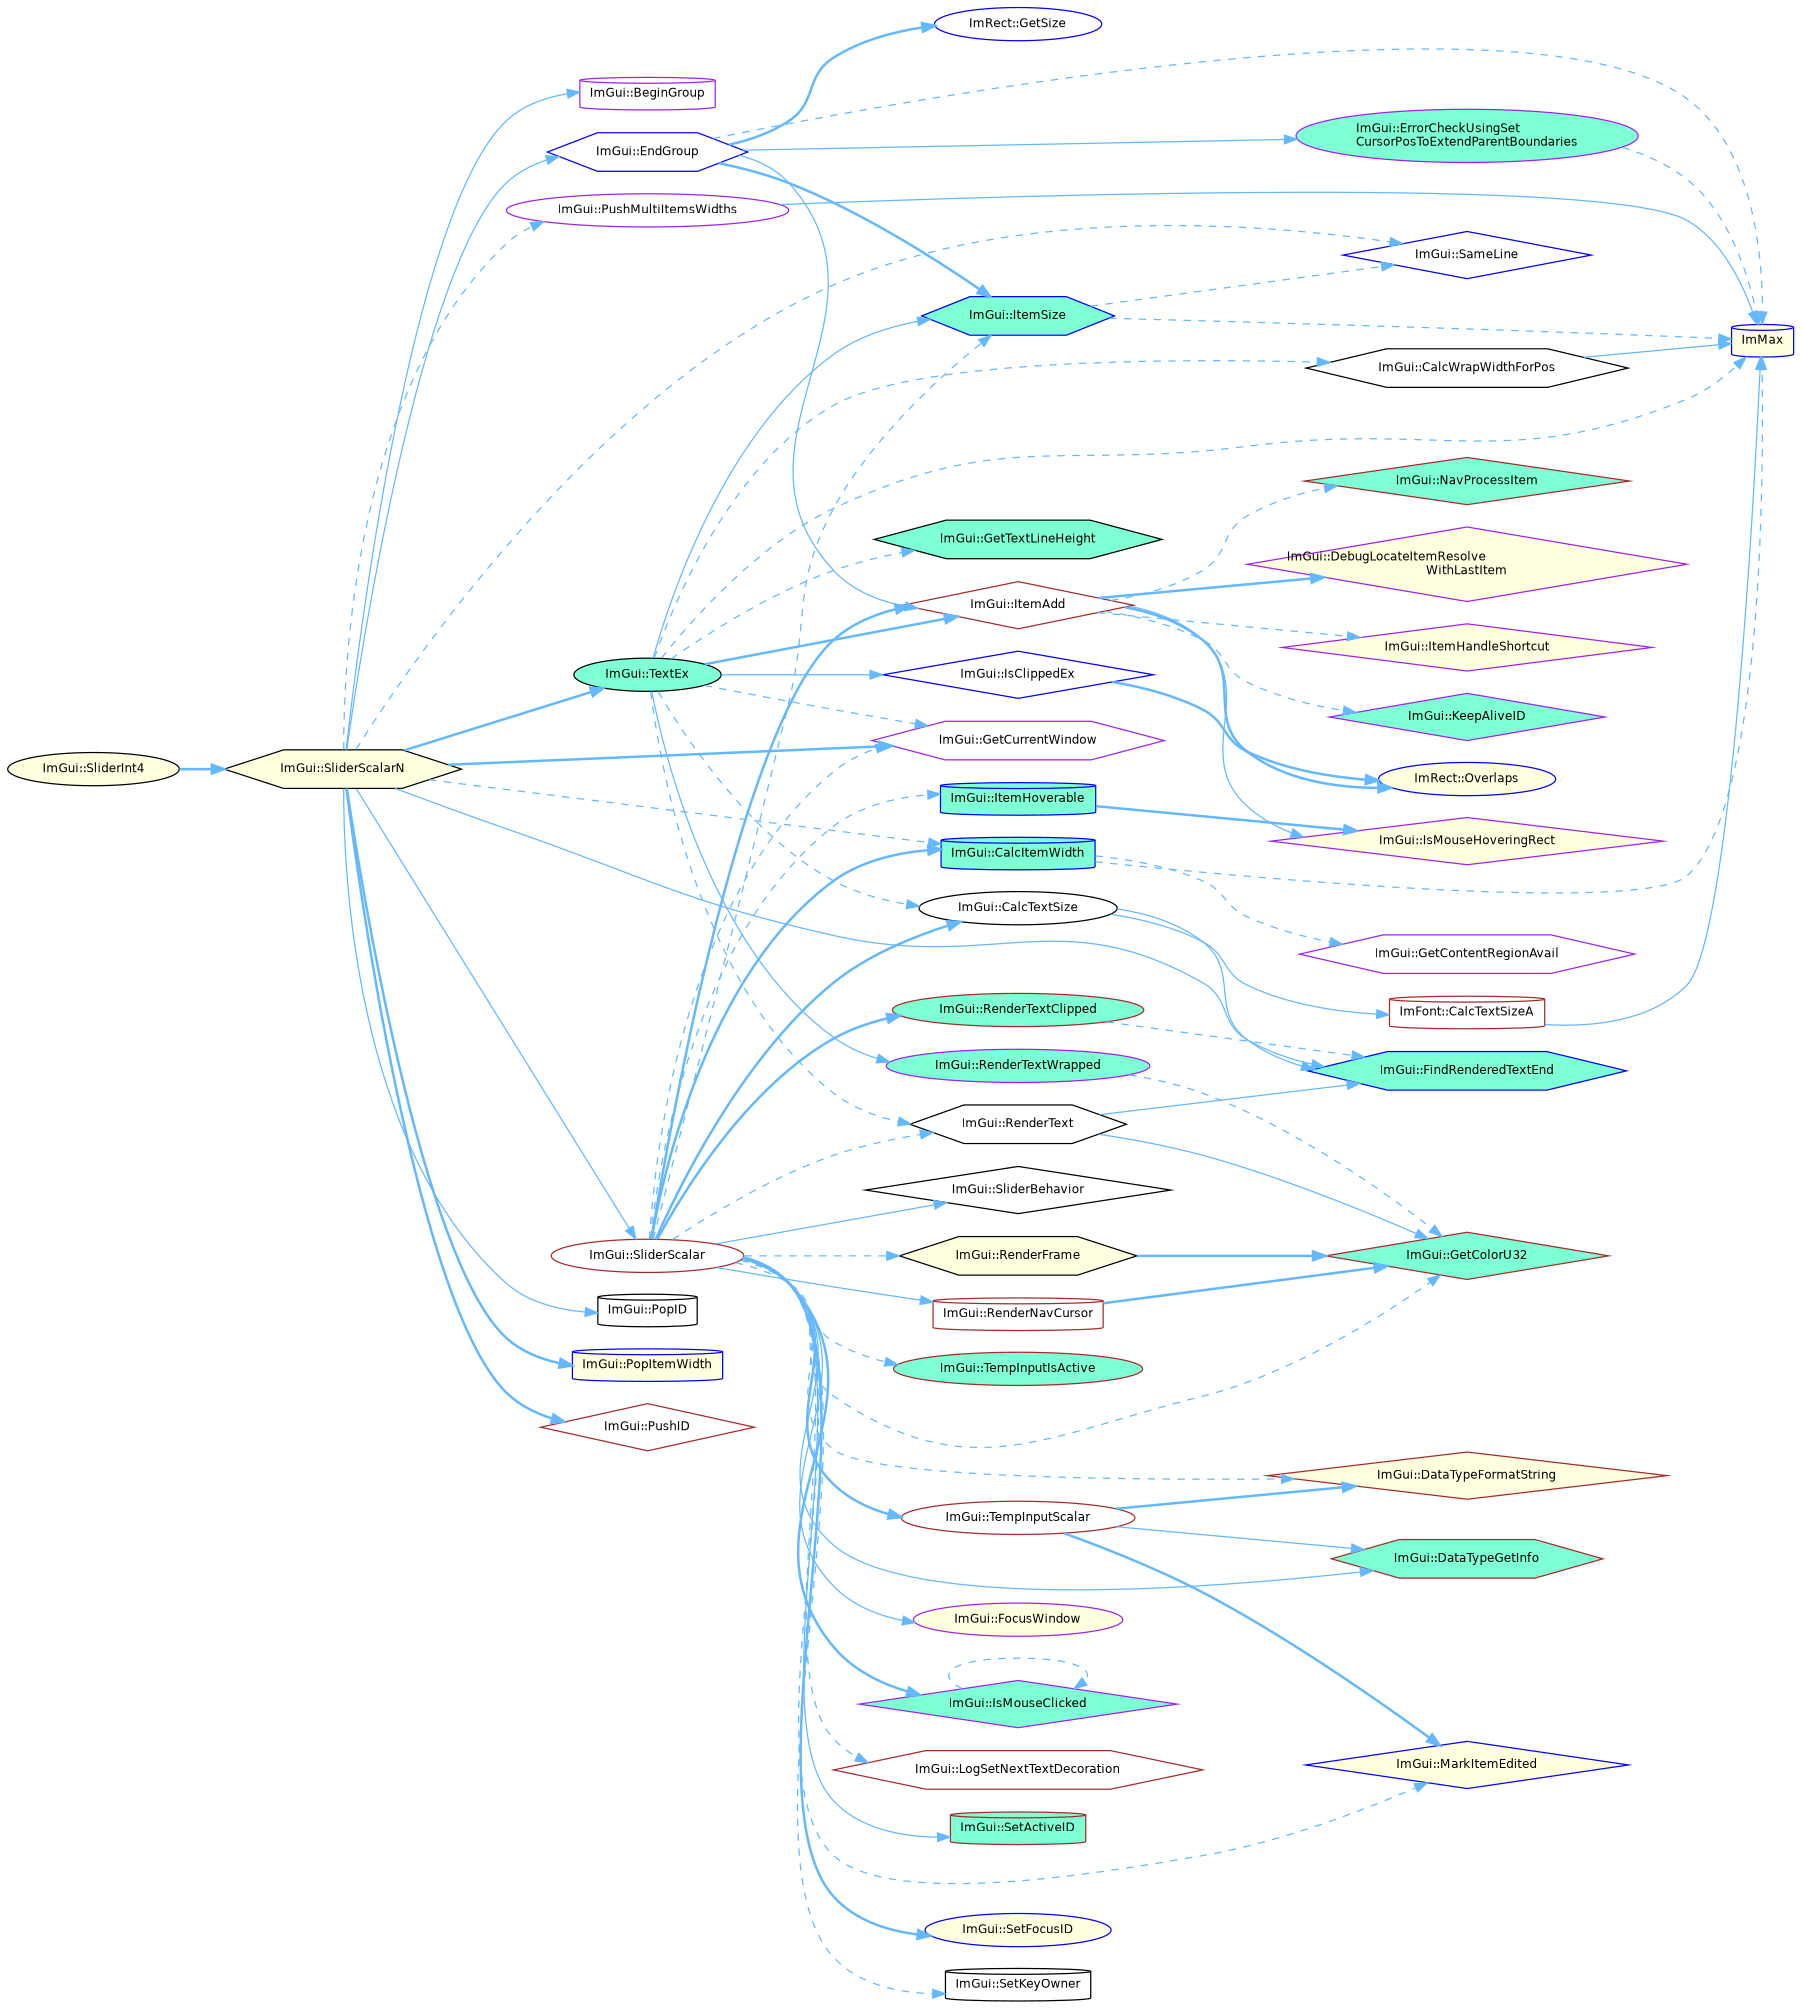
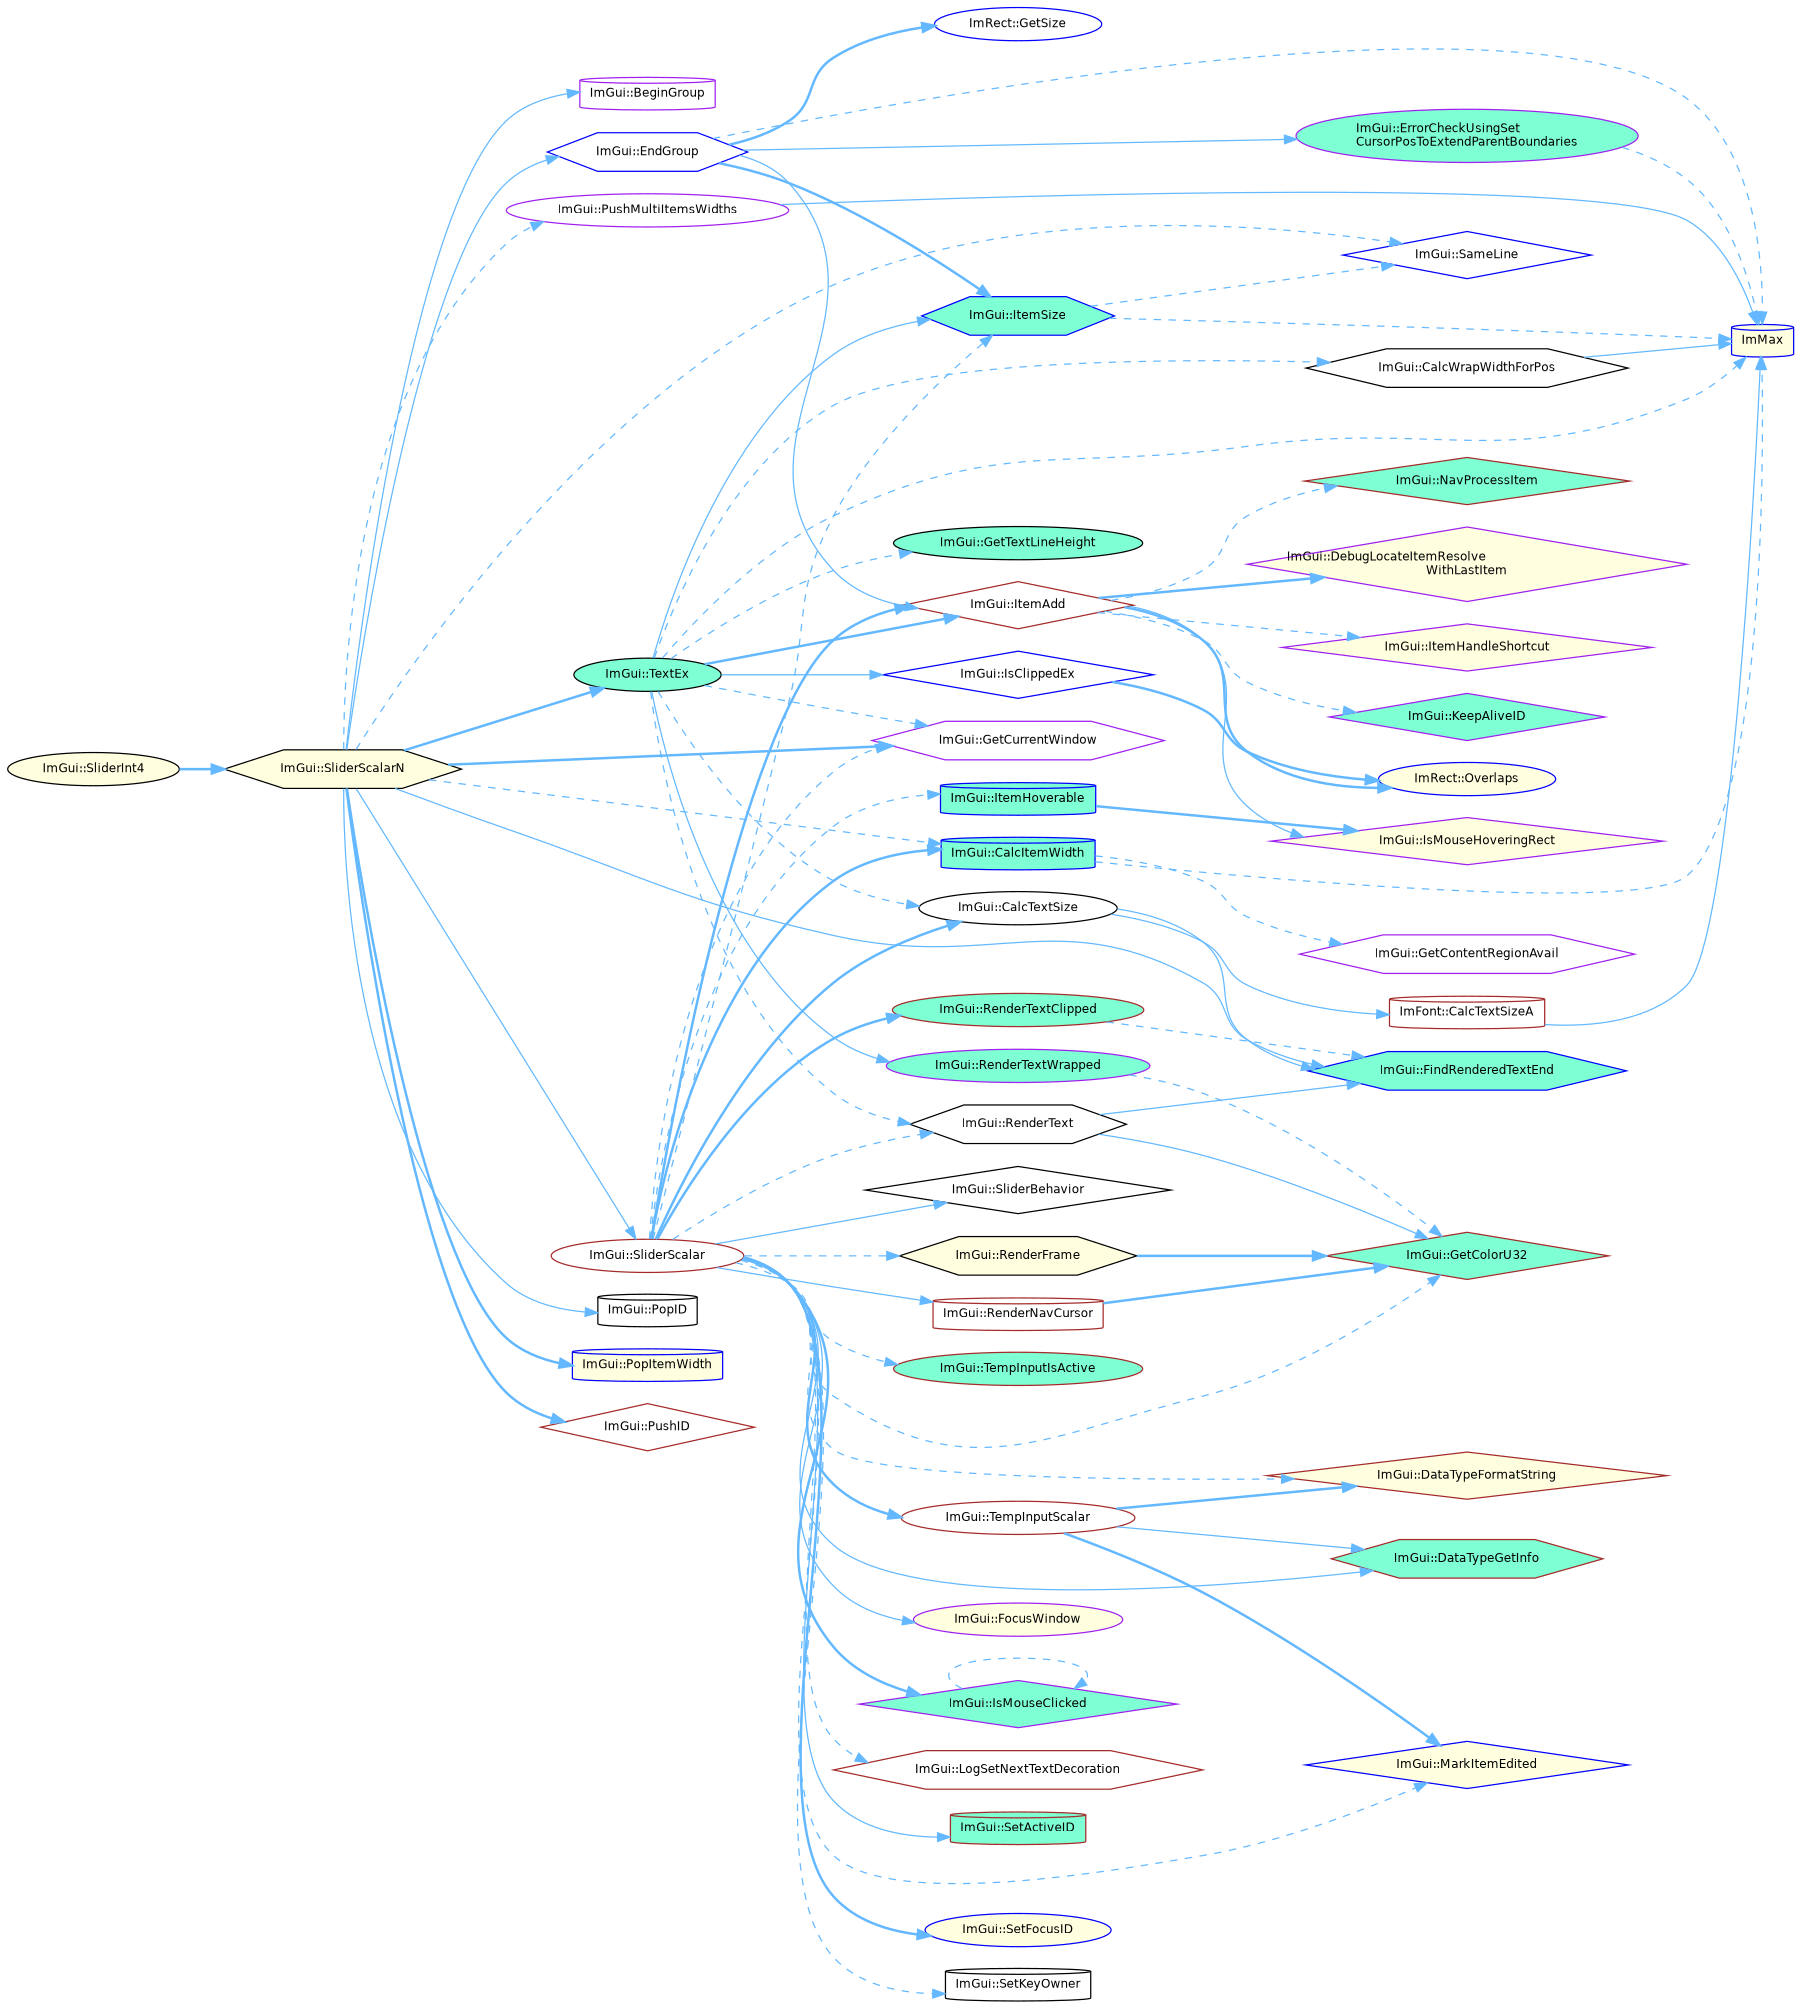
node "ImGui::GetTextLineHeight": shape hexagon -> ellipse
